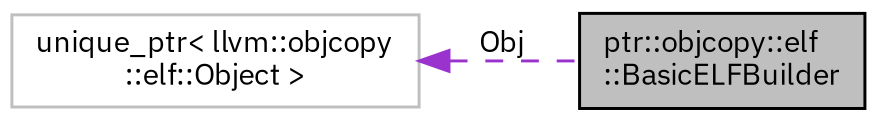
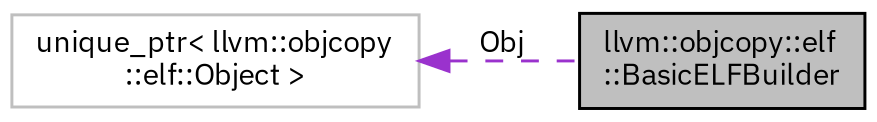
node "ptr::objcopy::elf ::BasicELFBuilder": label "ptr::objcopy::elf ::BasicELFBuilder" -> "llvm::objcopy::elf ::BasicELFBuilder"
